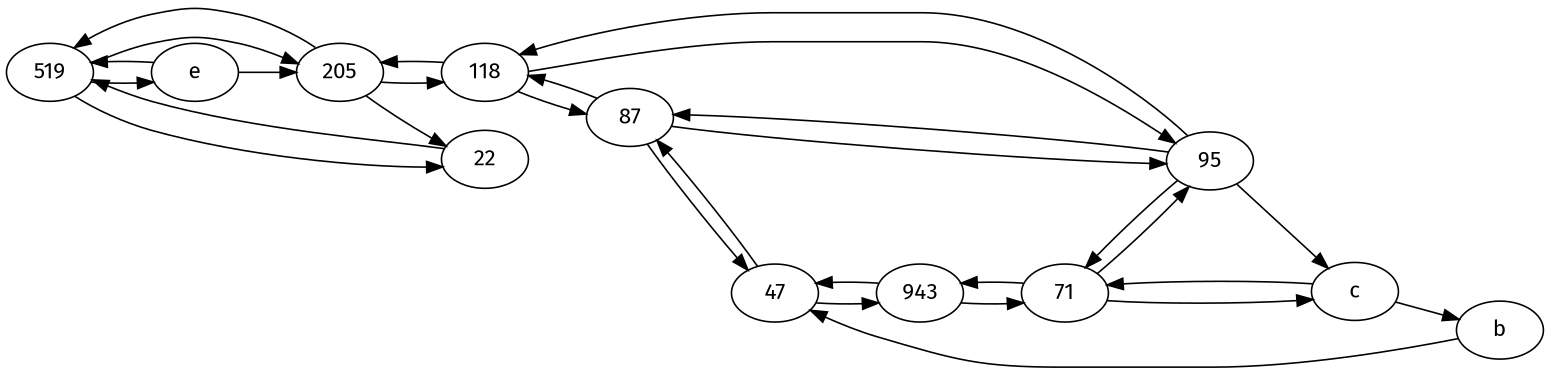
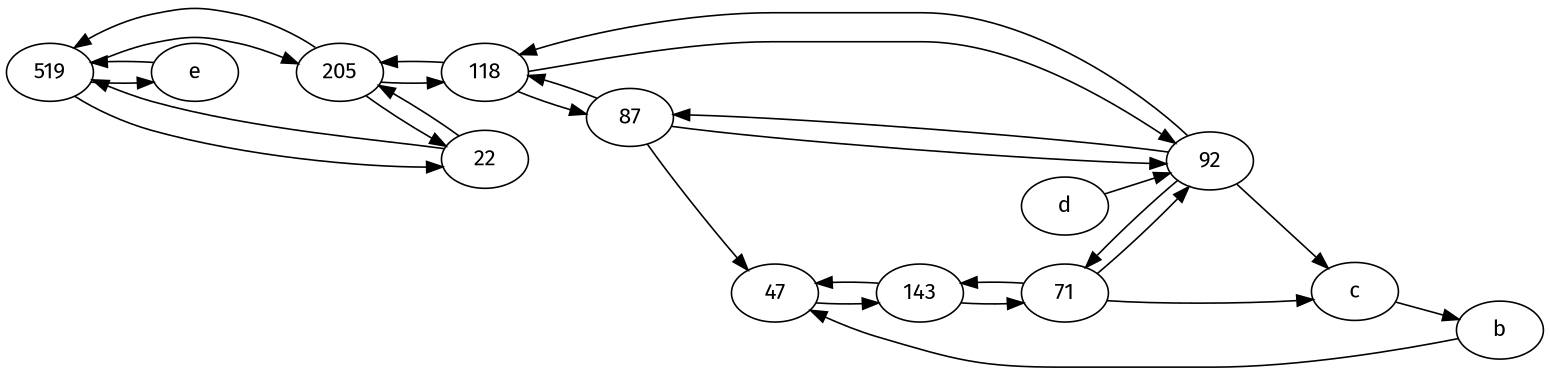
edge "e" -> "205": now "22" -> "205"
node "95": label "95" -> "92"
node "d": added
edge "47" -> "87": removed
edge "c" -> "71": removed
node "943": label "943" -> "143"
